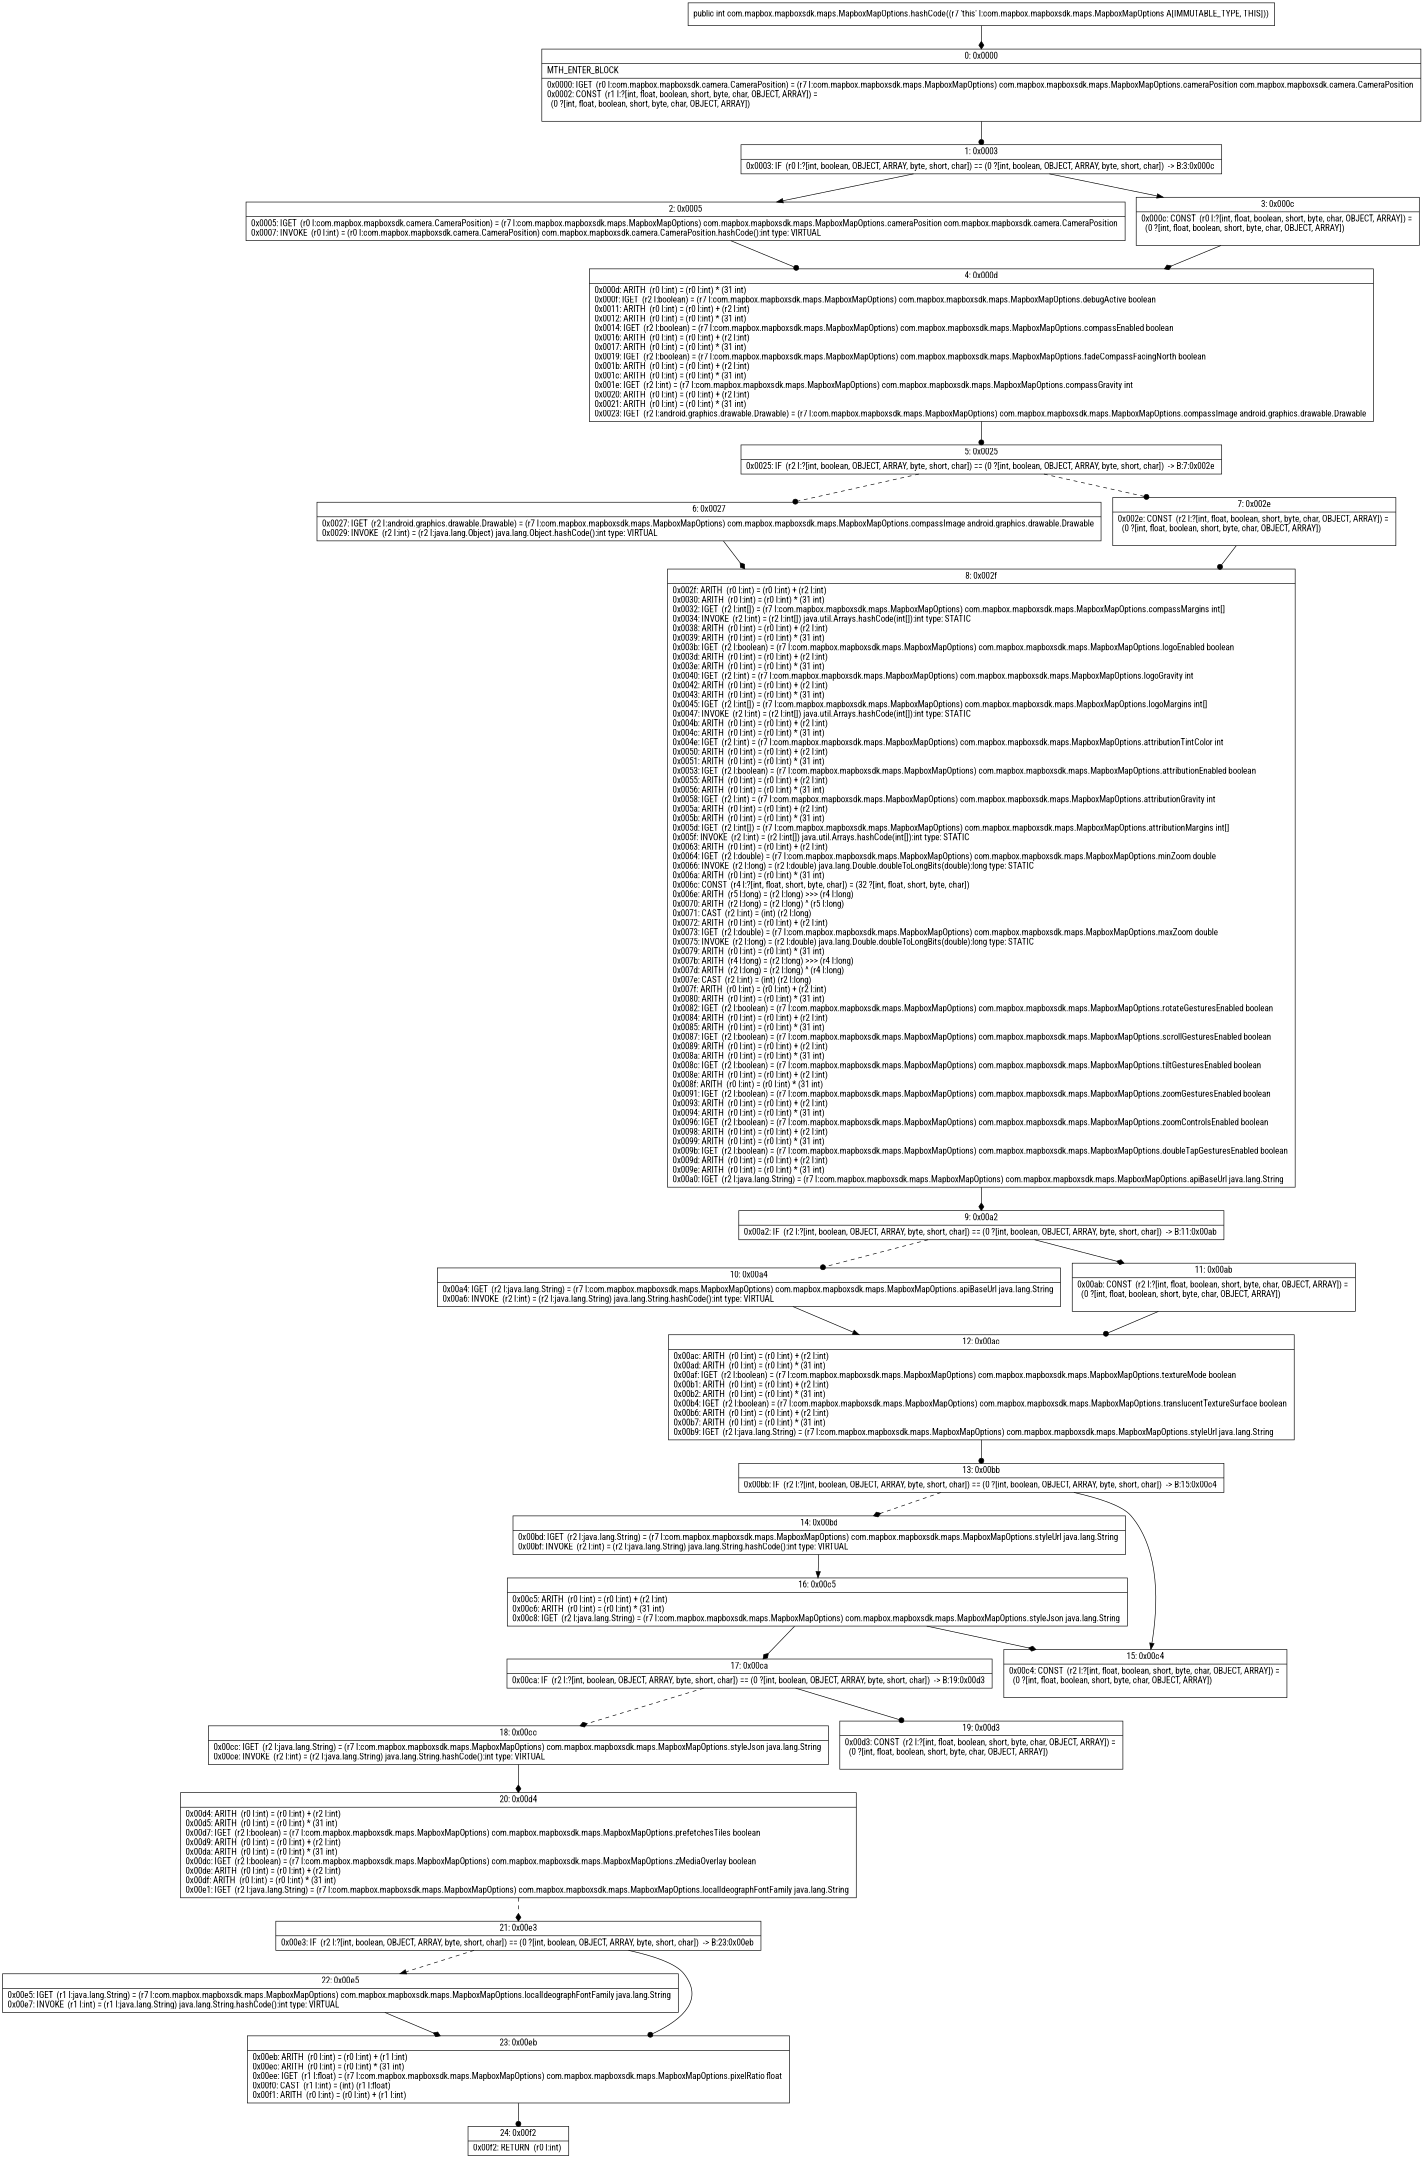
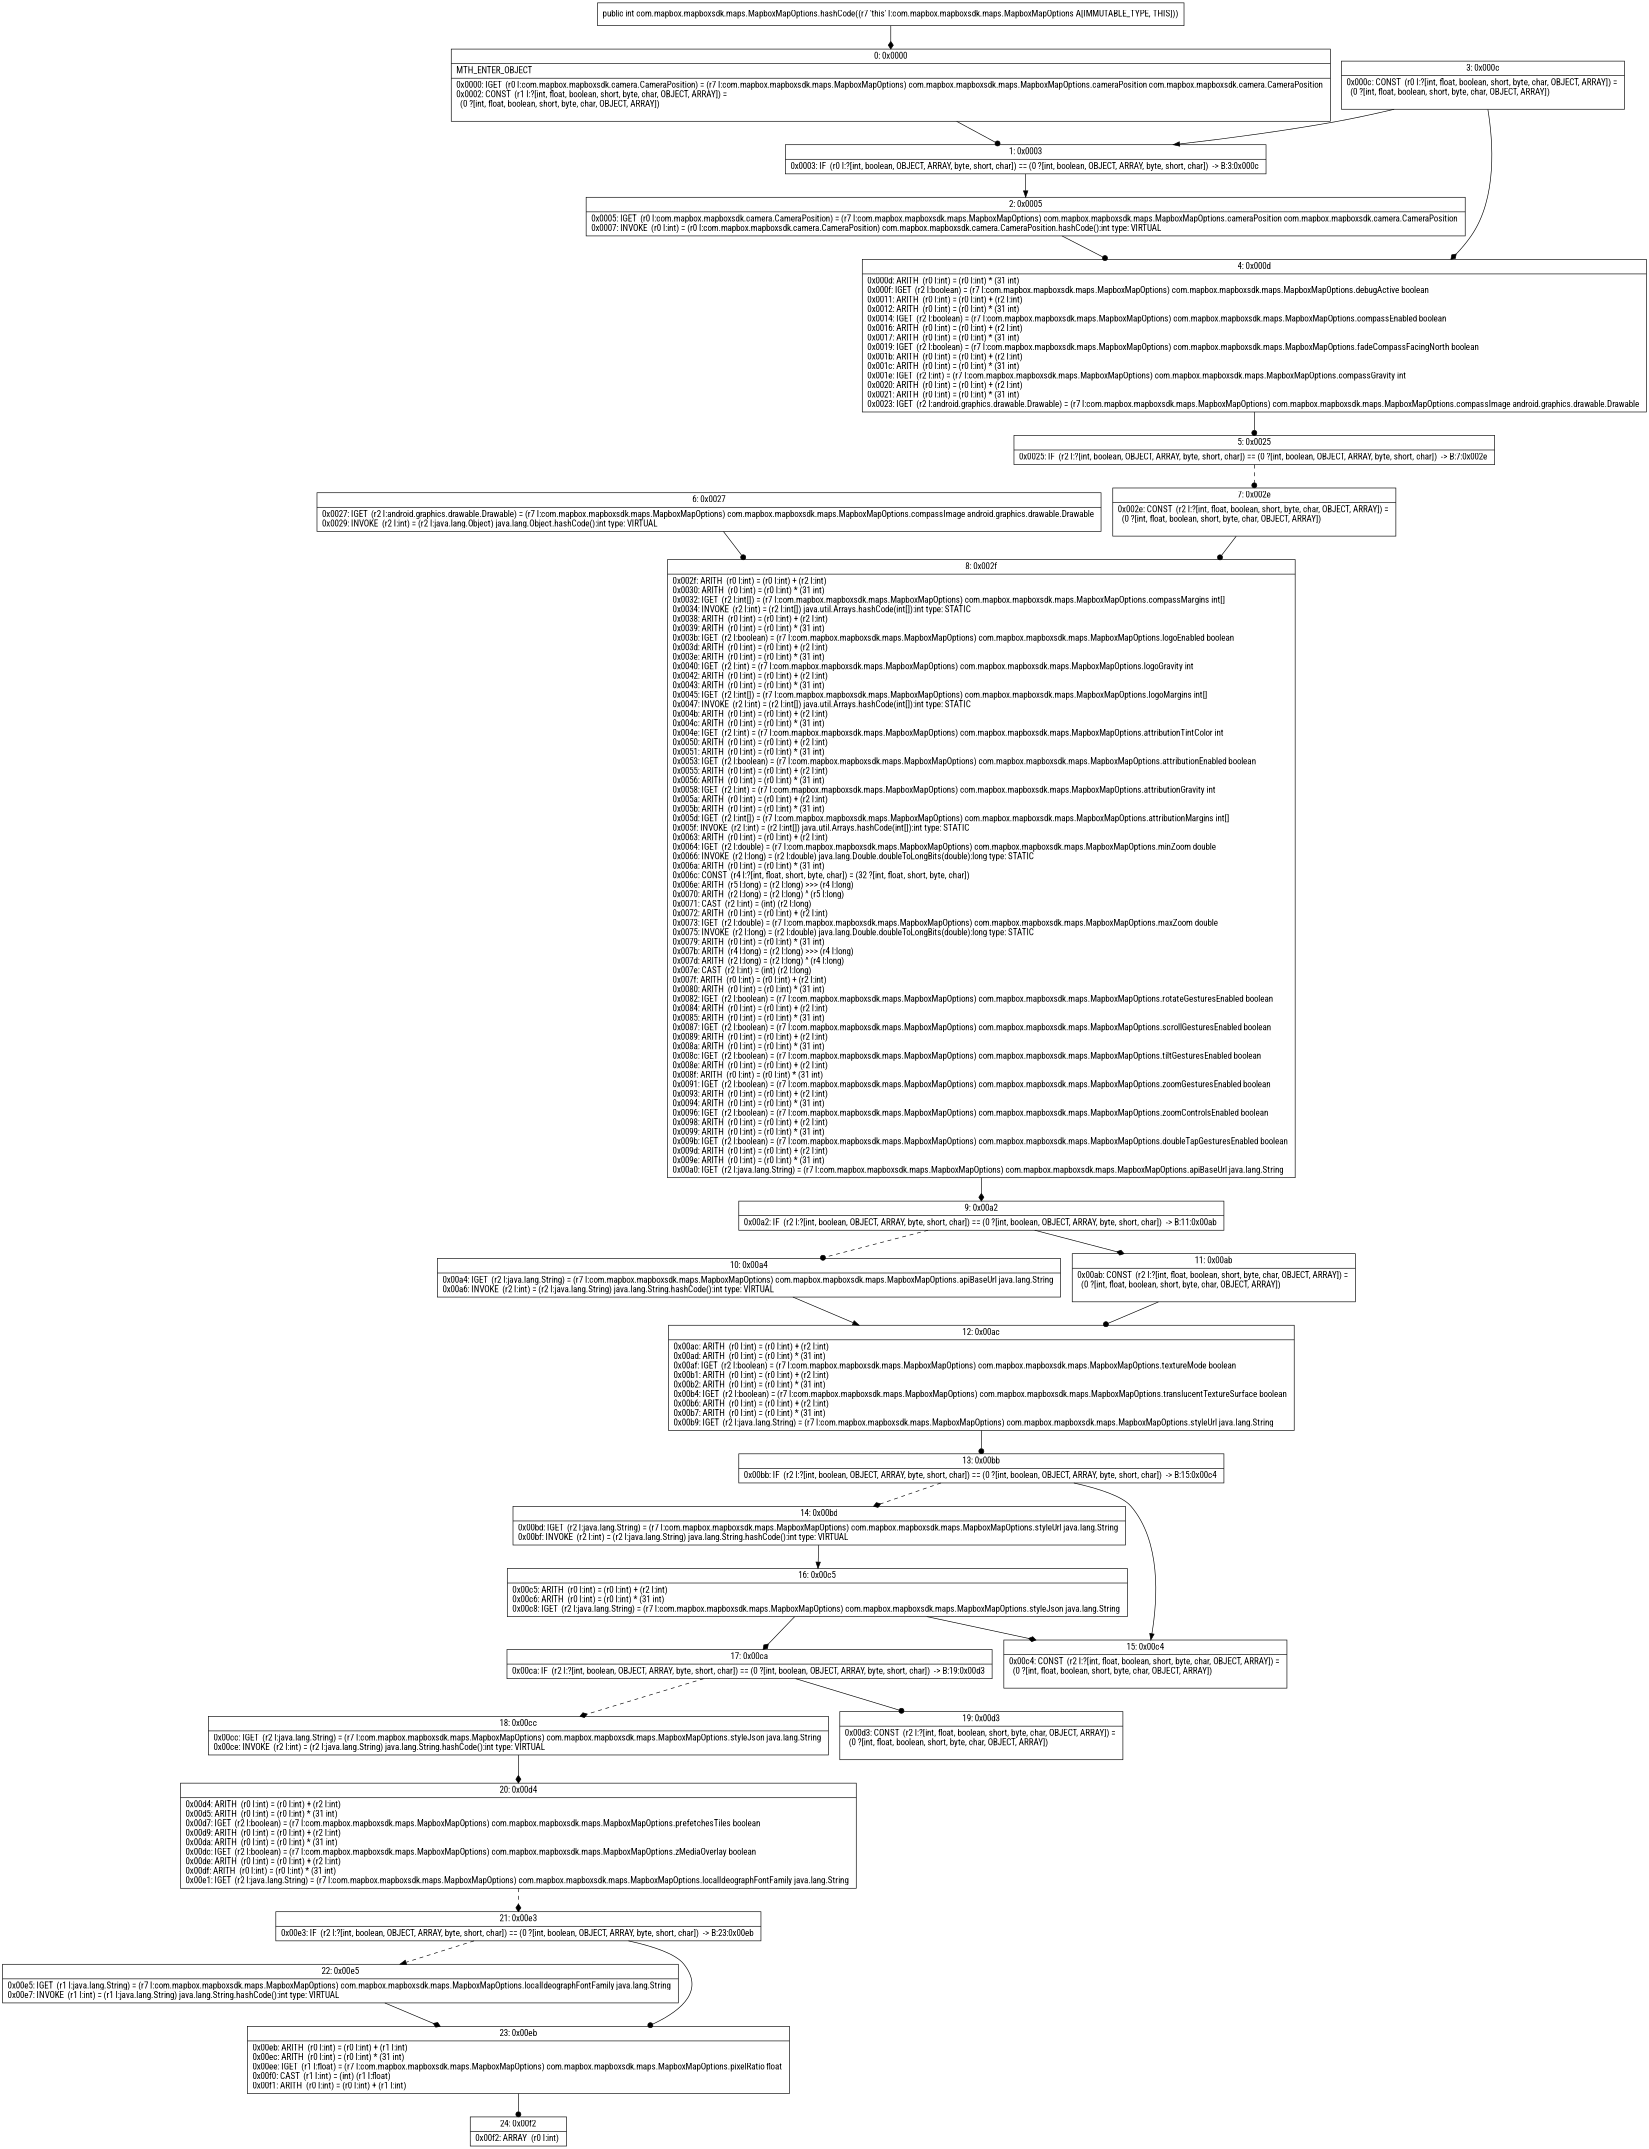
node "0: 0x0000": text "MTH_ENTER_BLOCK" -> "MTH_ENTER_OBJECT"
edge "1: 0x0003" -> "3: 0x000c": reversed
edge "5: 0x0025" -> "6: 0x0027": removed
edge "6: 0x0027" -> "8: 0x002f": arrowhead diamond -> dot
node "24: 0x00f2": text "0x00f2: RETURN  (r0 I:int)" -> "0x00f2: ARRAY  (r0 I:int)"
